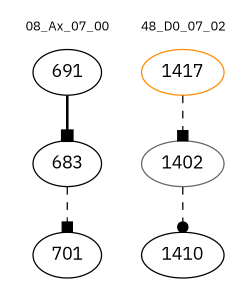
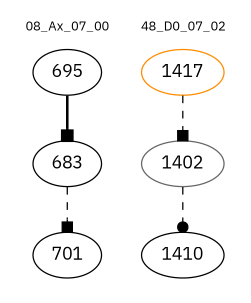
node "691": label "691" -> "695"
